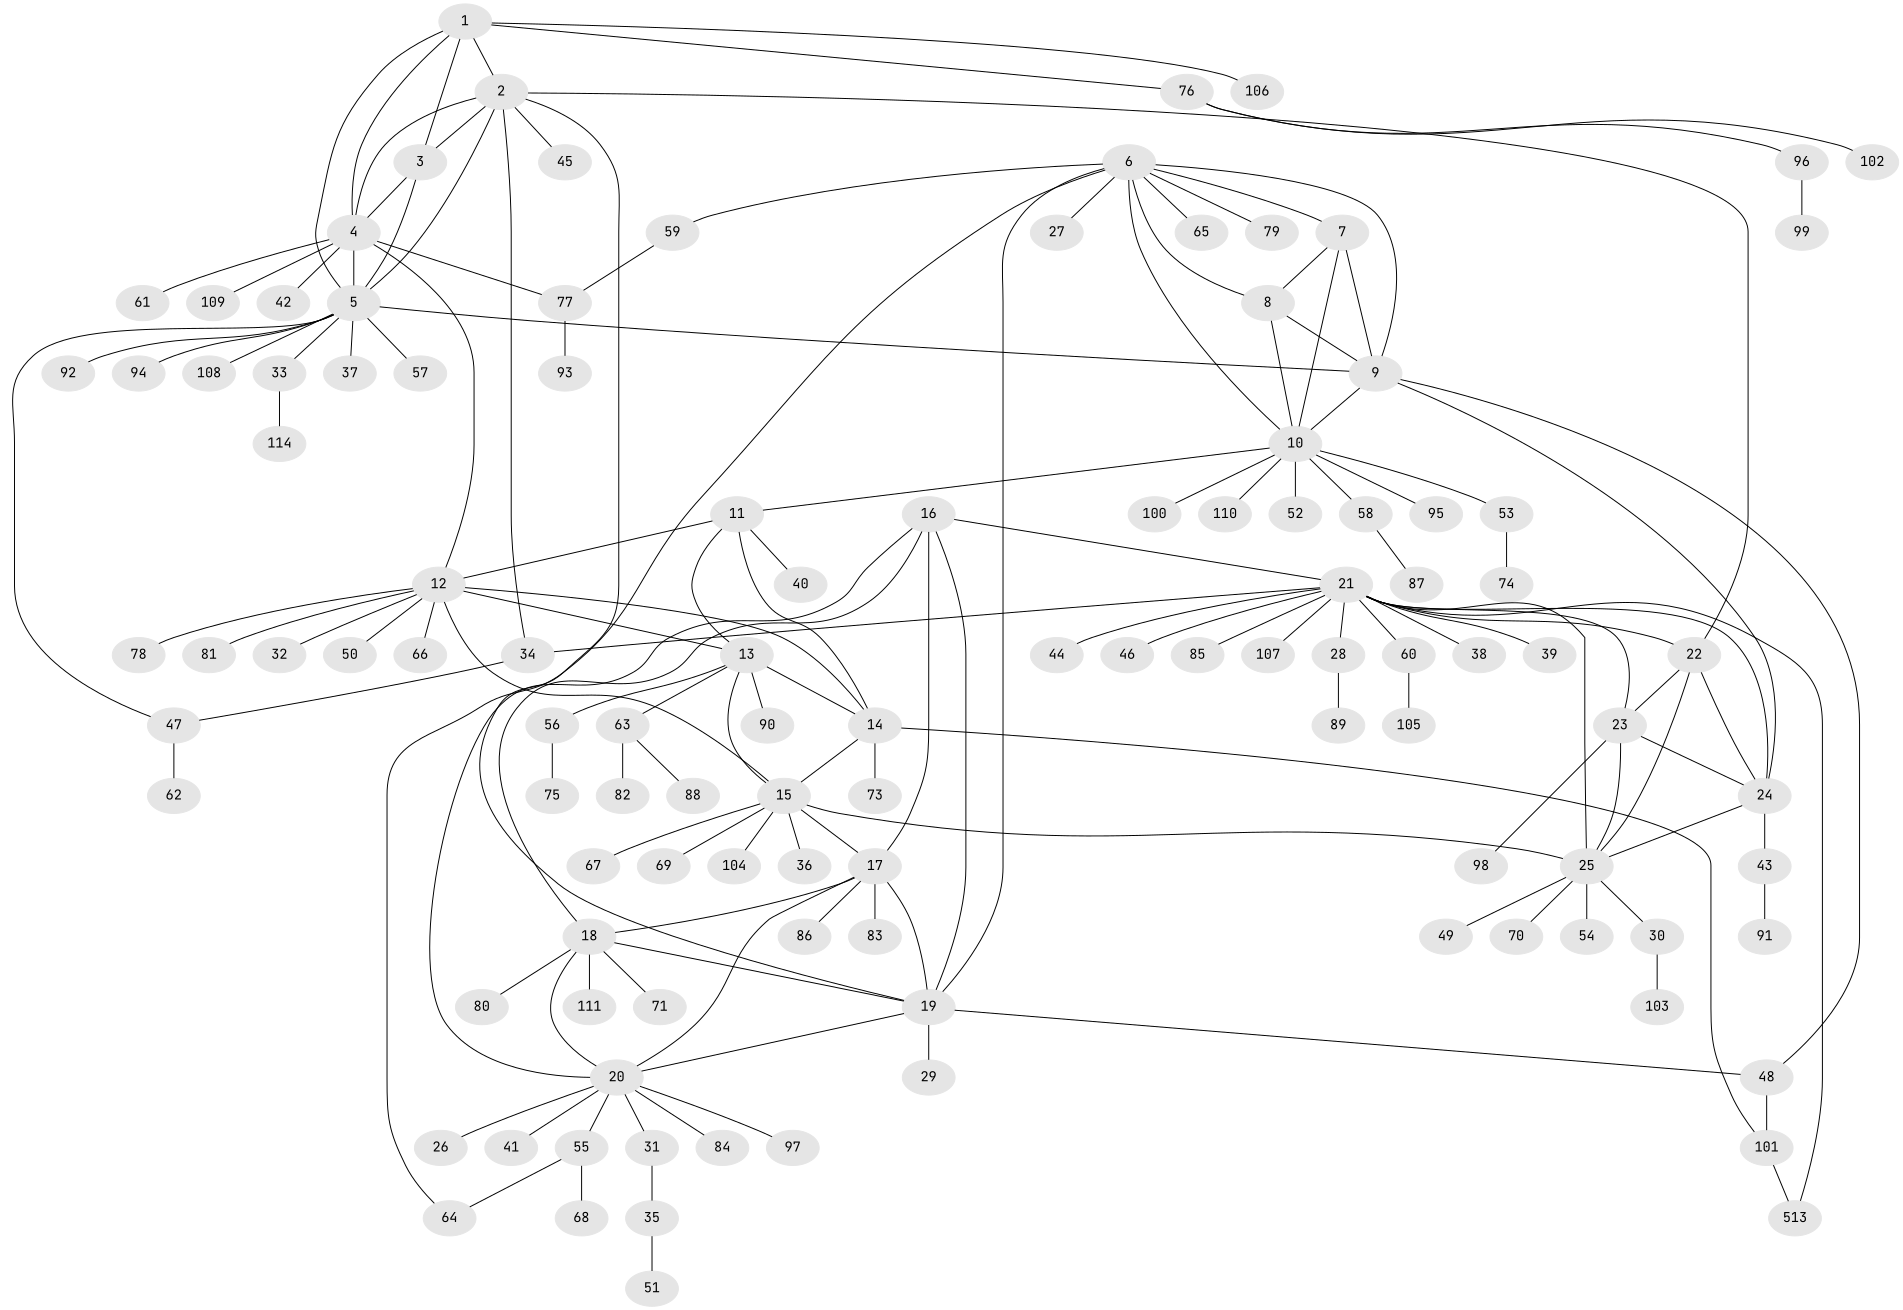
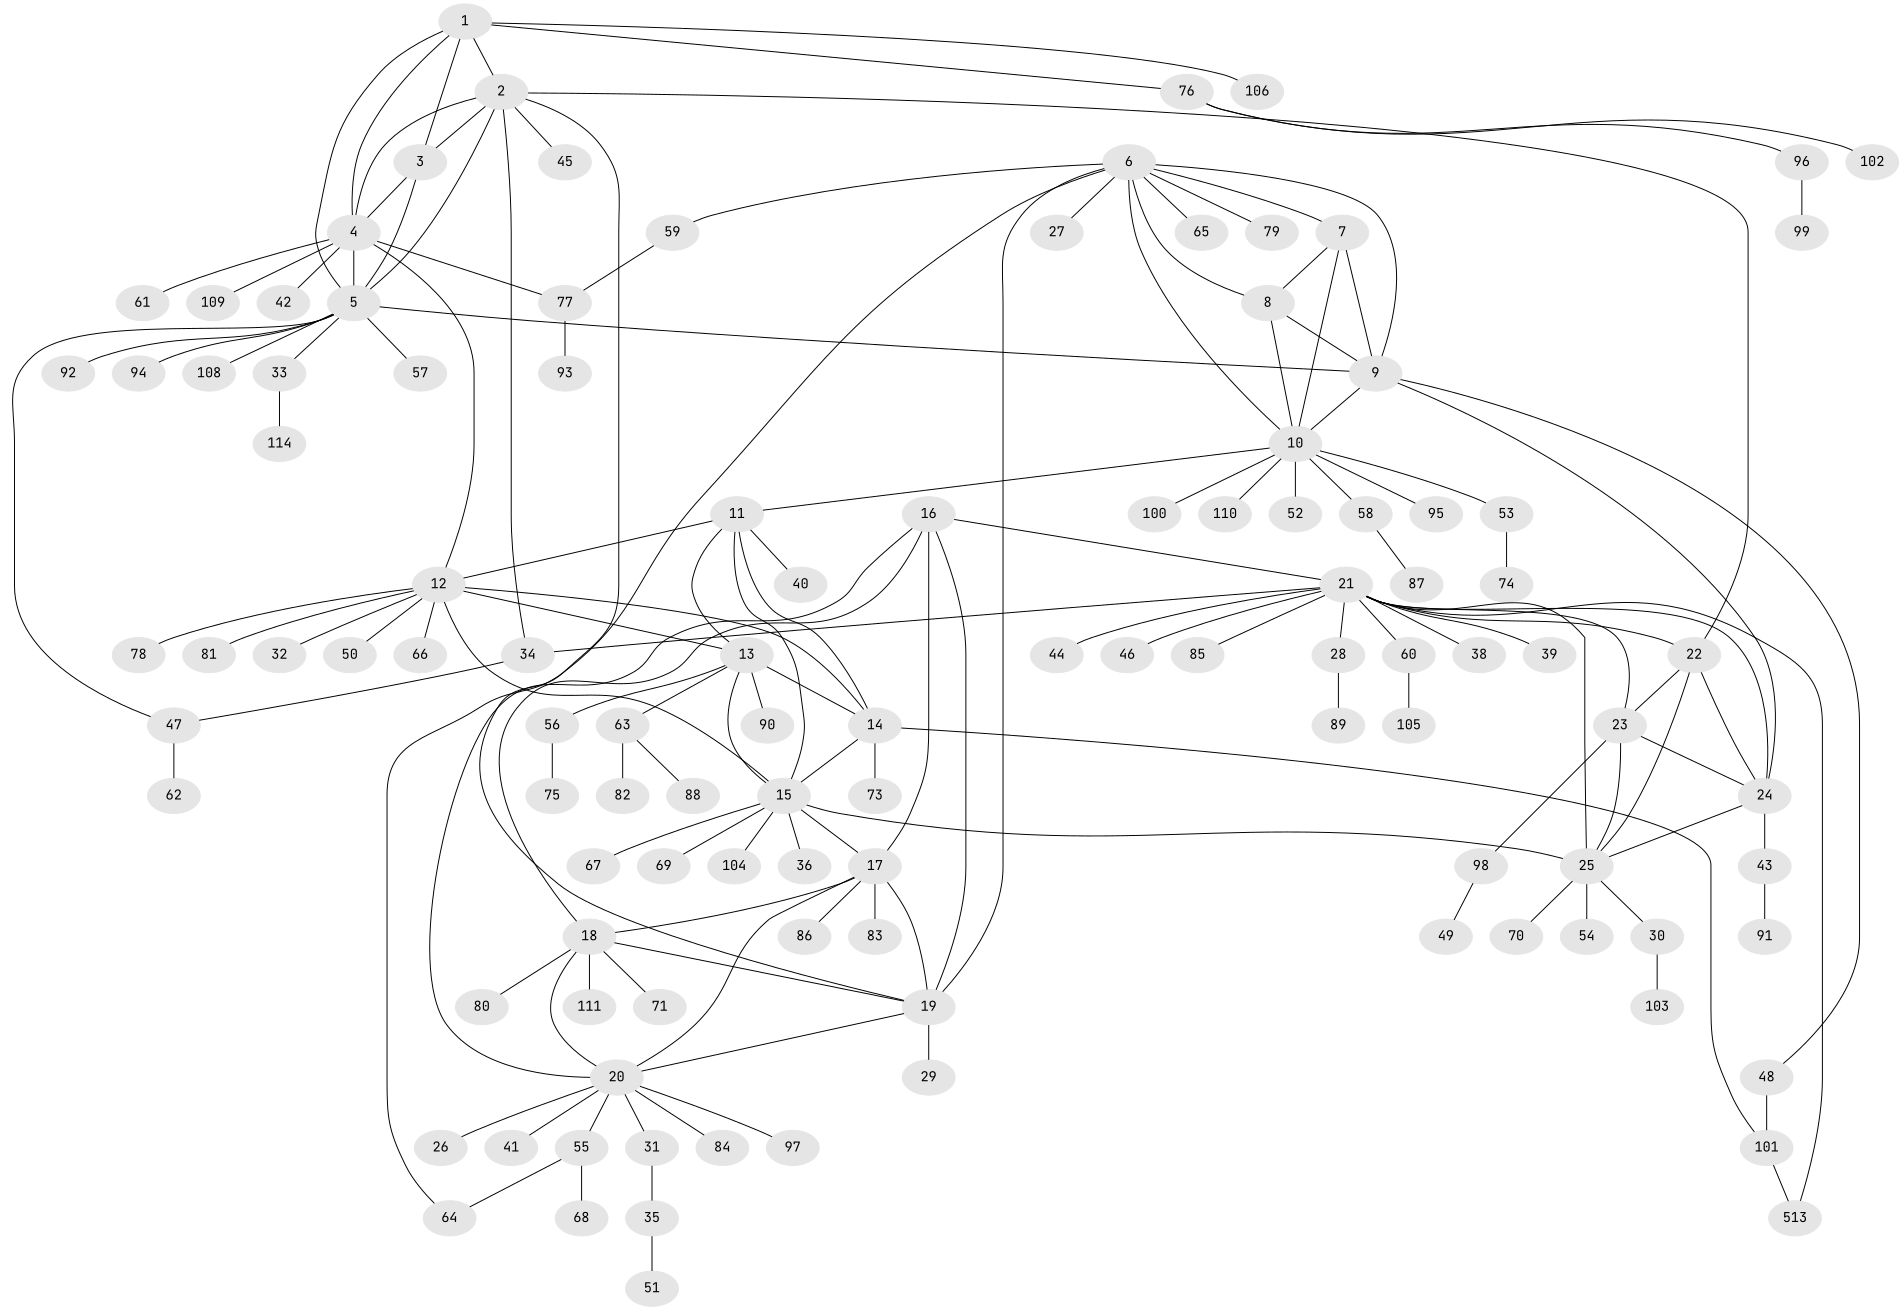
node "37": removed
edge "11" -- "15": added
node "107": removed
edge "25" -- "49": now "98" -- "49"
edge "19" -- "48": removed
